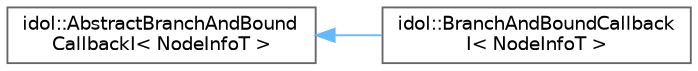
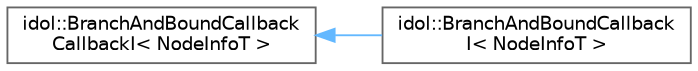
node "idol::AbstractBranchAndBound CallbackI< NodeInfoT >": label "idol::AbstractBranchAndBound CallbackI< NodeInfoT >" -> "idol::BranchAndBoundCallback CallbackI< NodeInfoT >"
